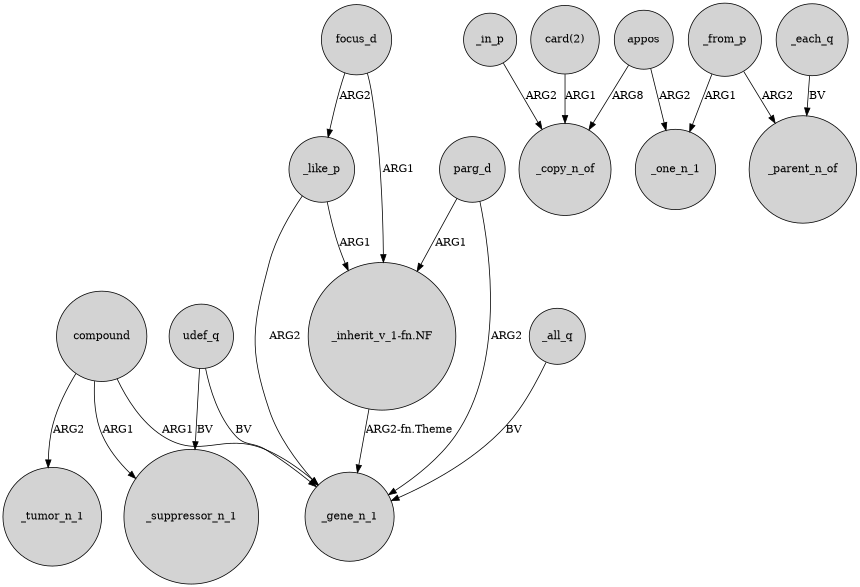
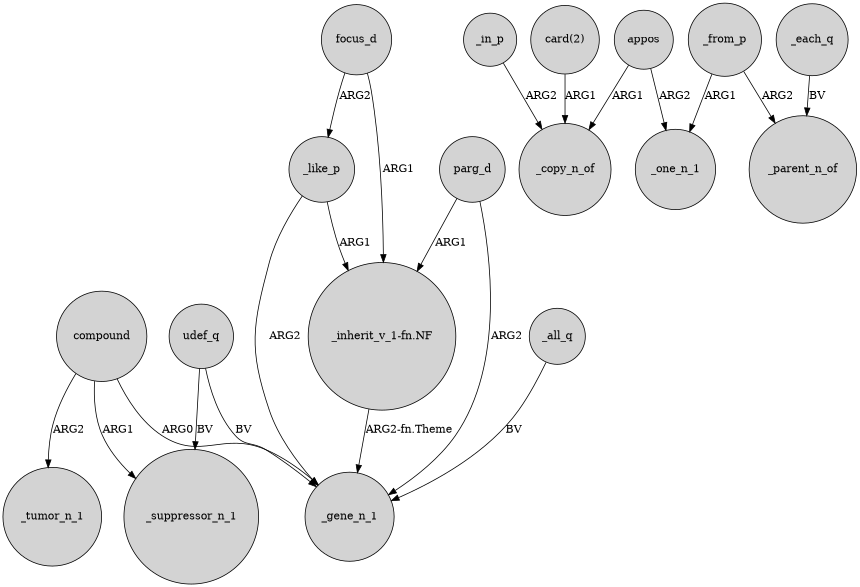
edge "appos" -> "_copy_n_of": label "ARG8" -> "ARG1"
edge "compound" -> "_gene_n_1": label "ARG1" -> "ARG0"
